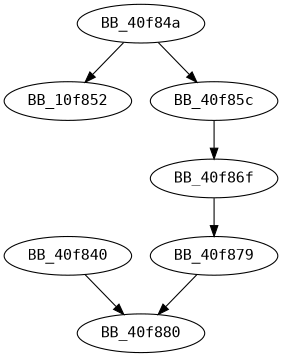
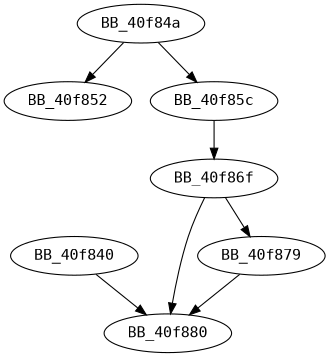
node "BB_10f852": label "BB_10f852" -> "BB_40f852"
edge "BB_40f86f" -> "BB_40f880": added
